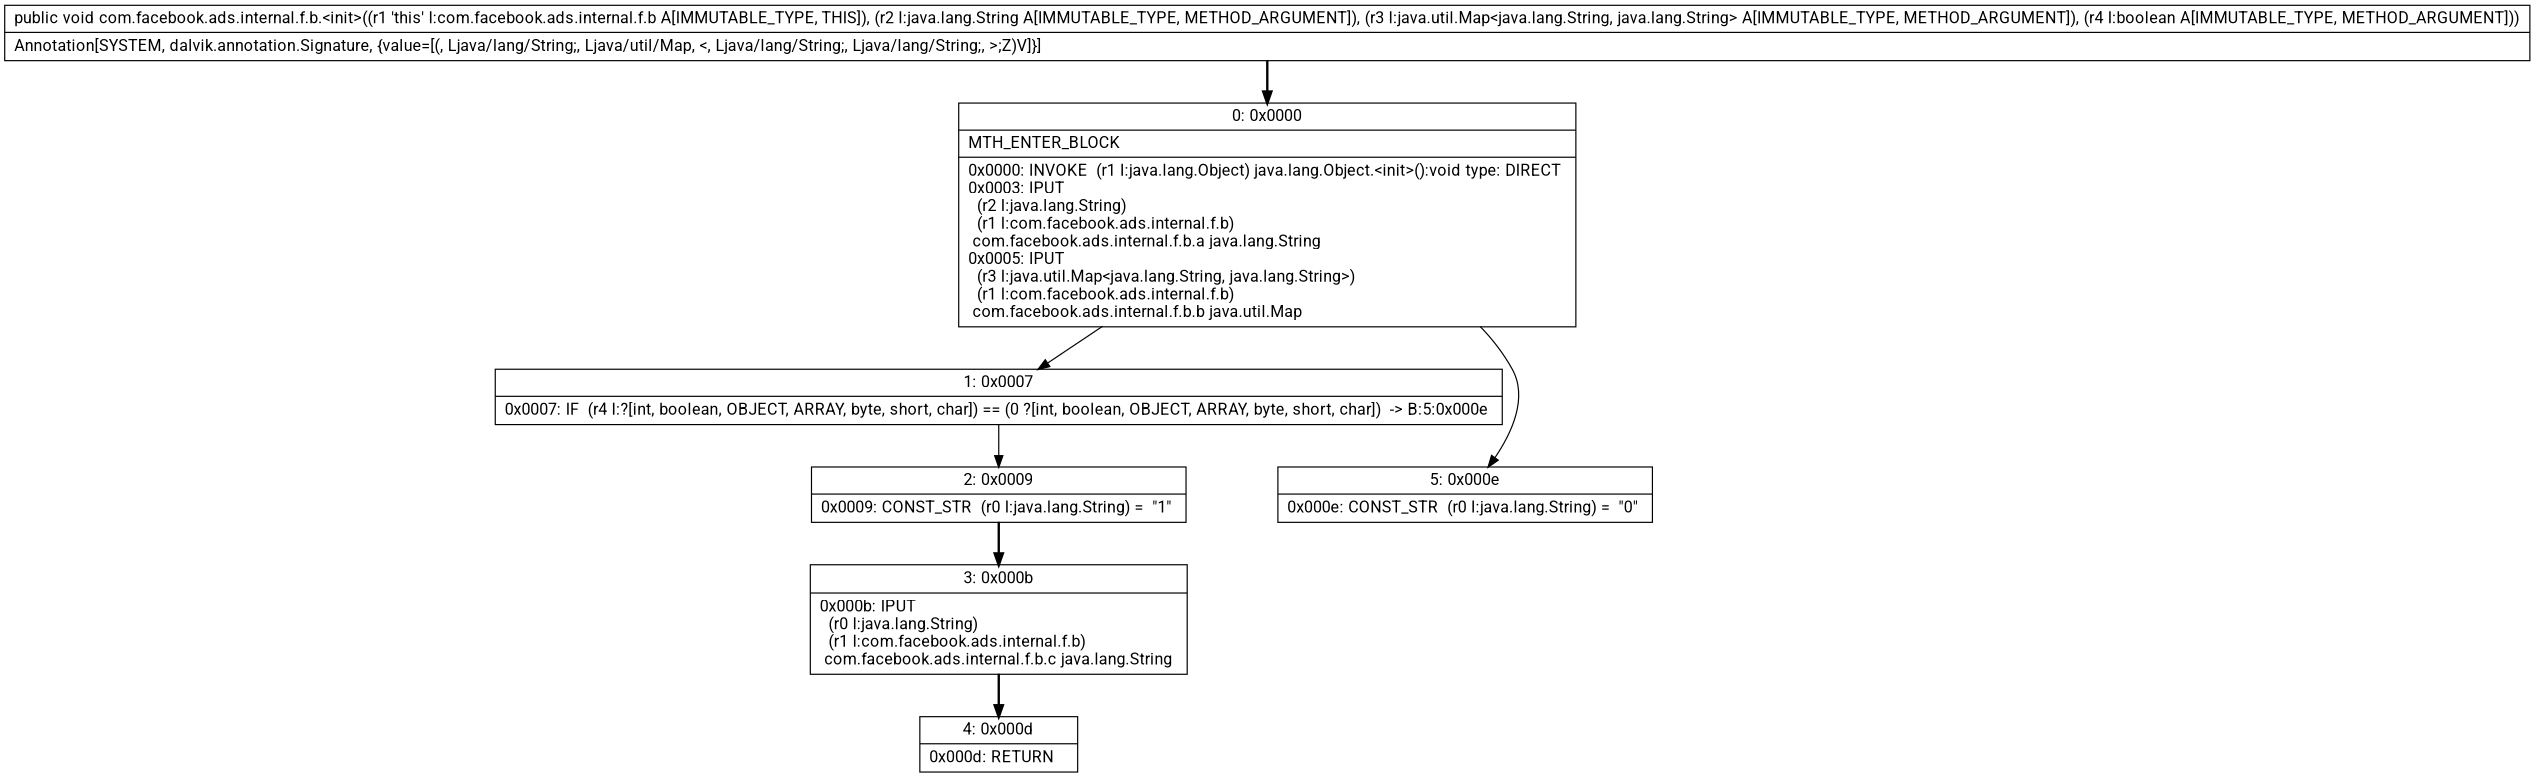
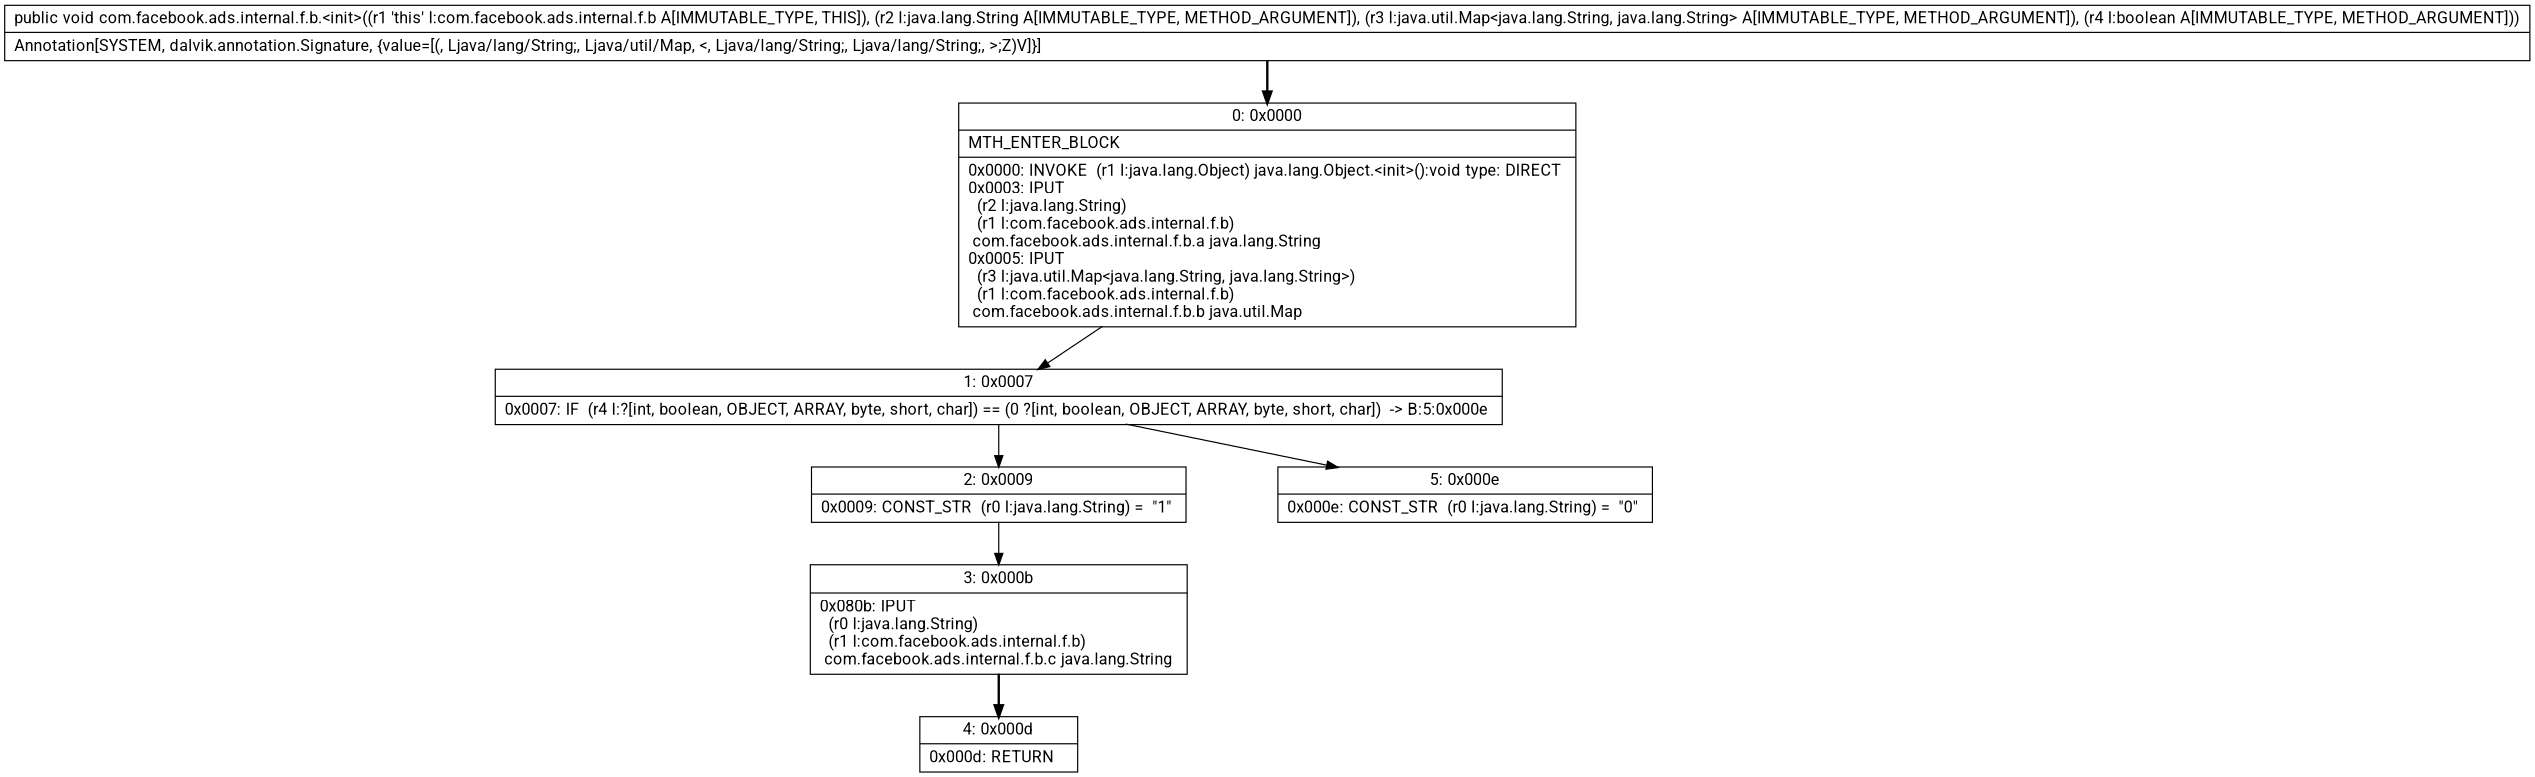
edge "0: 0x0000" -> "5: 0x000e": now "1: 0x0007" -> "5: 0x000e"
edge "2: 0x0009" -> "3: 0x000b": style bold -> solid
node "3: 0x000b": text "0x000b: IPUT" -> "0x080b: IPUT"
